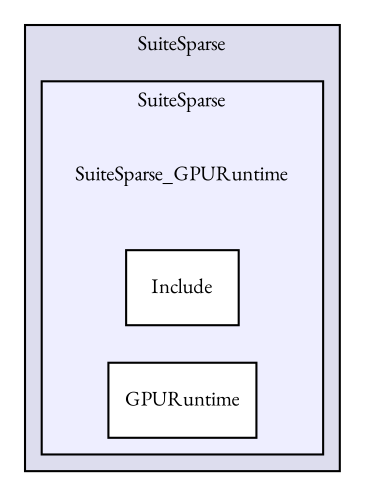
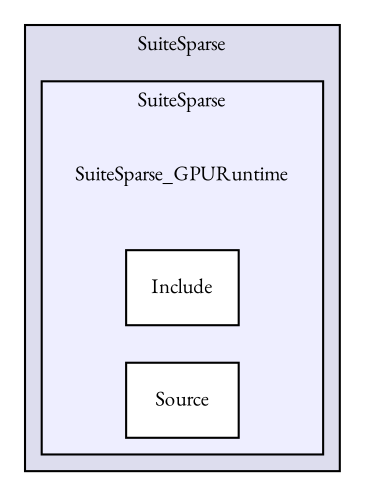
node "GPURuntime": label "GPURuntime" -> "Source"
